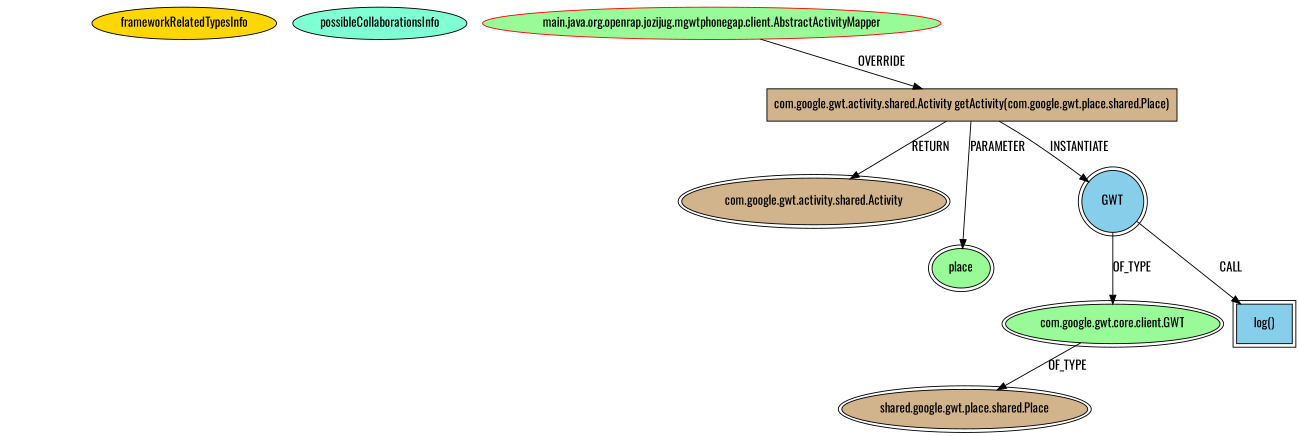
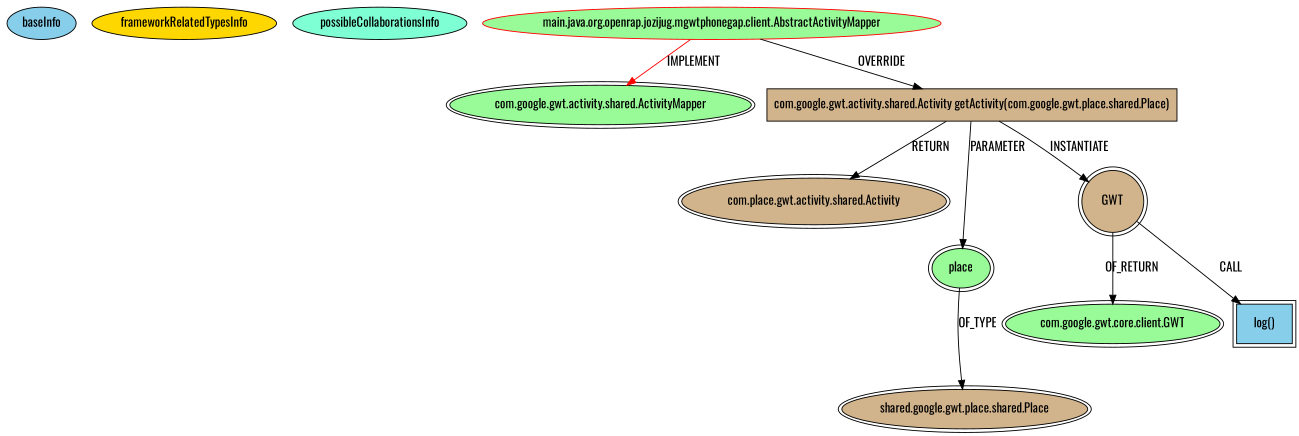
node "baseInfo": added
node "com.google.gwt.activity.shared.ActivityMapper": added
node "com.google.gwt.activity.shared.Activity": label "com.google.gwt.activity.shared.Activity" -> "com.place.gwt.activity.shared.Activity"
node "GWT": fillcolor skyblue -> tan
edge "GWT" -> "com.google.gwt.core.client.GWT": label "OF_TYPE" -> "OF_RETURN"
edge "com.google.gwt.core.client.GWT" -> "shared.google.gwt.place.shared.Place": now "place" -> "shared.google.gwt.place.shared.Place"
